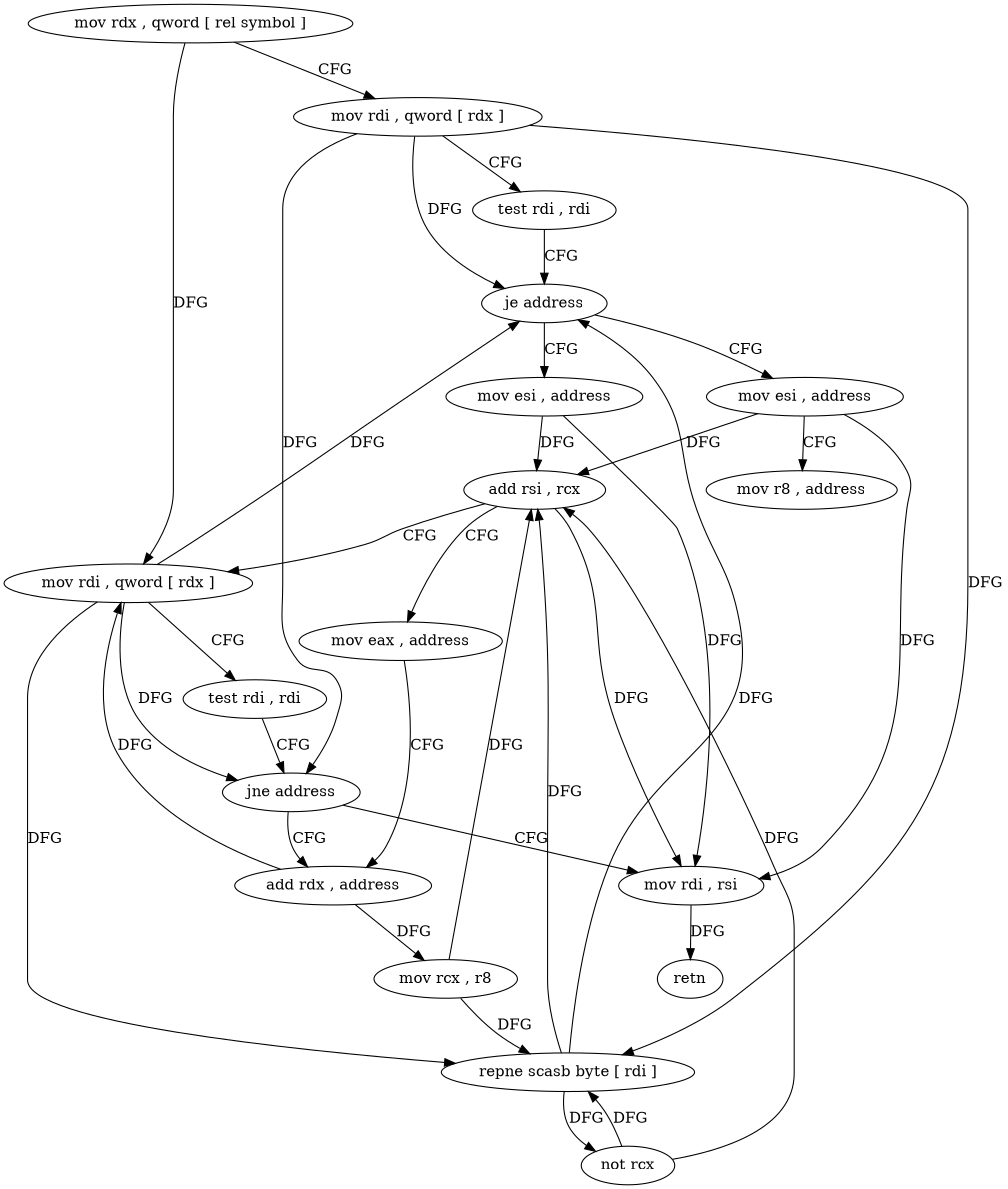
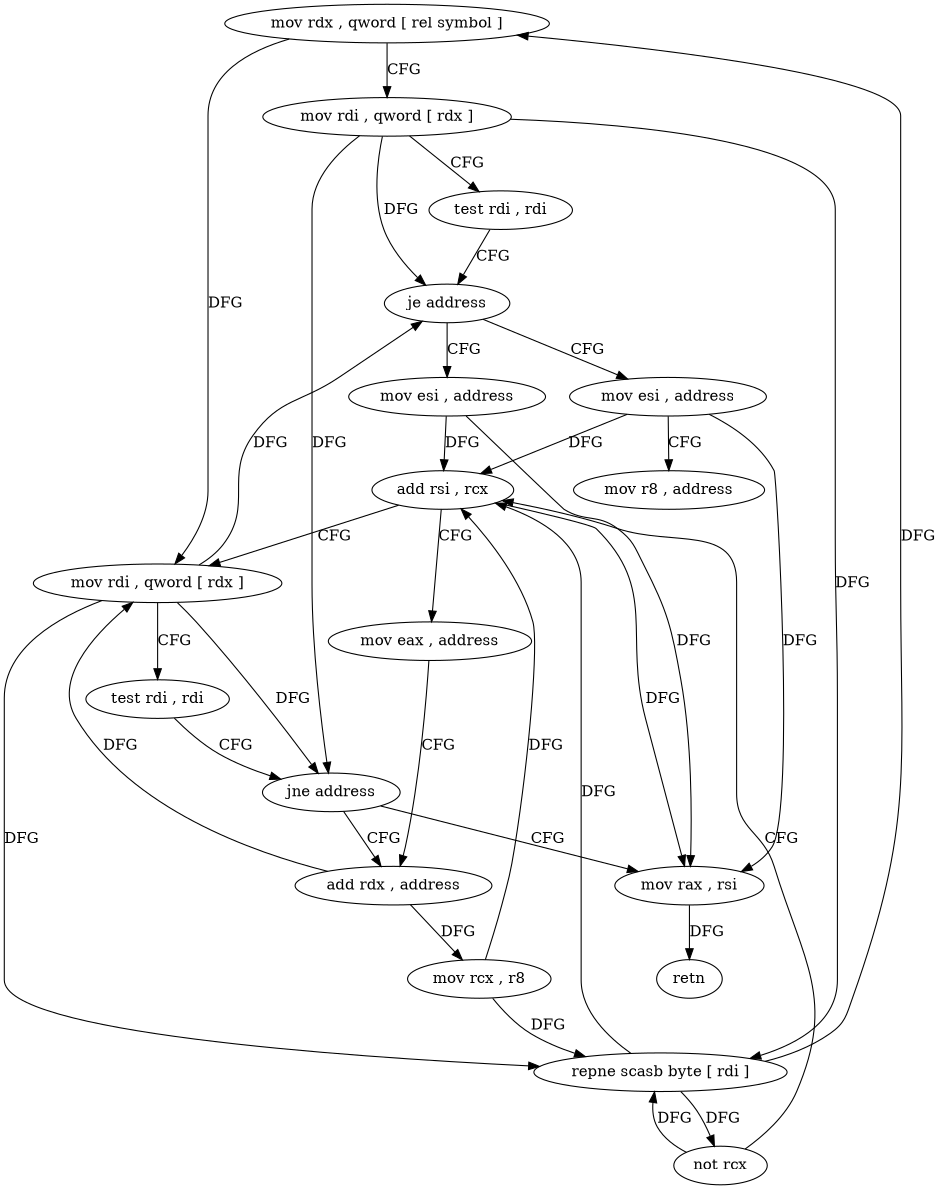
edge "repne scasb byte [ rdi ]" -> "je address": now "repne scasb byte [ rdi ]" -> "mov rdx , qword [ rel symbol ]"
edge "not rcx" -> "add rsi , rcx": label "DFG" -> "CFG"
node "mov rdi , rsi": label "mov rdi , rsi" -> "mov rax , rsi"
